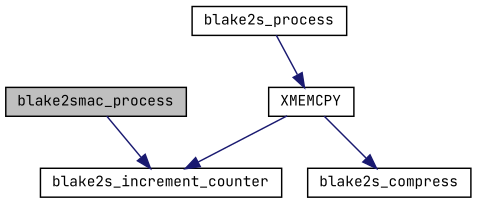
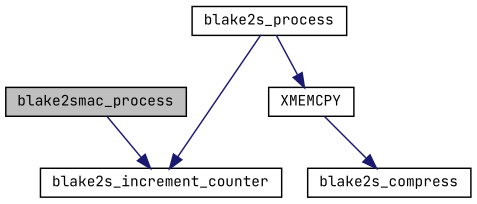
edge "XMEMCPY" -> "blake2s_increment_counter": now "blake2s_process" -> "blake2s_increment_counter"
